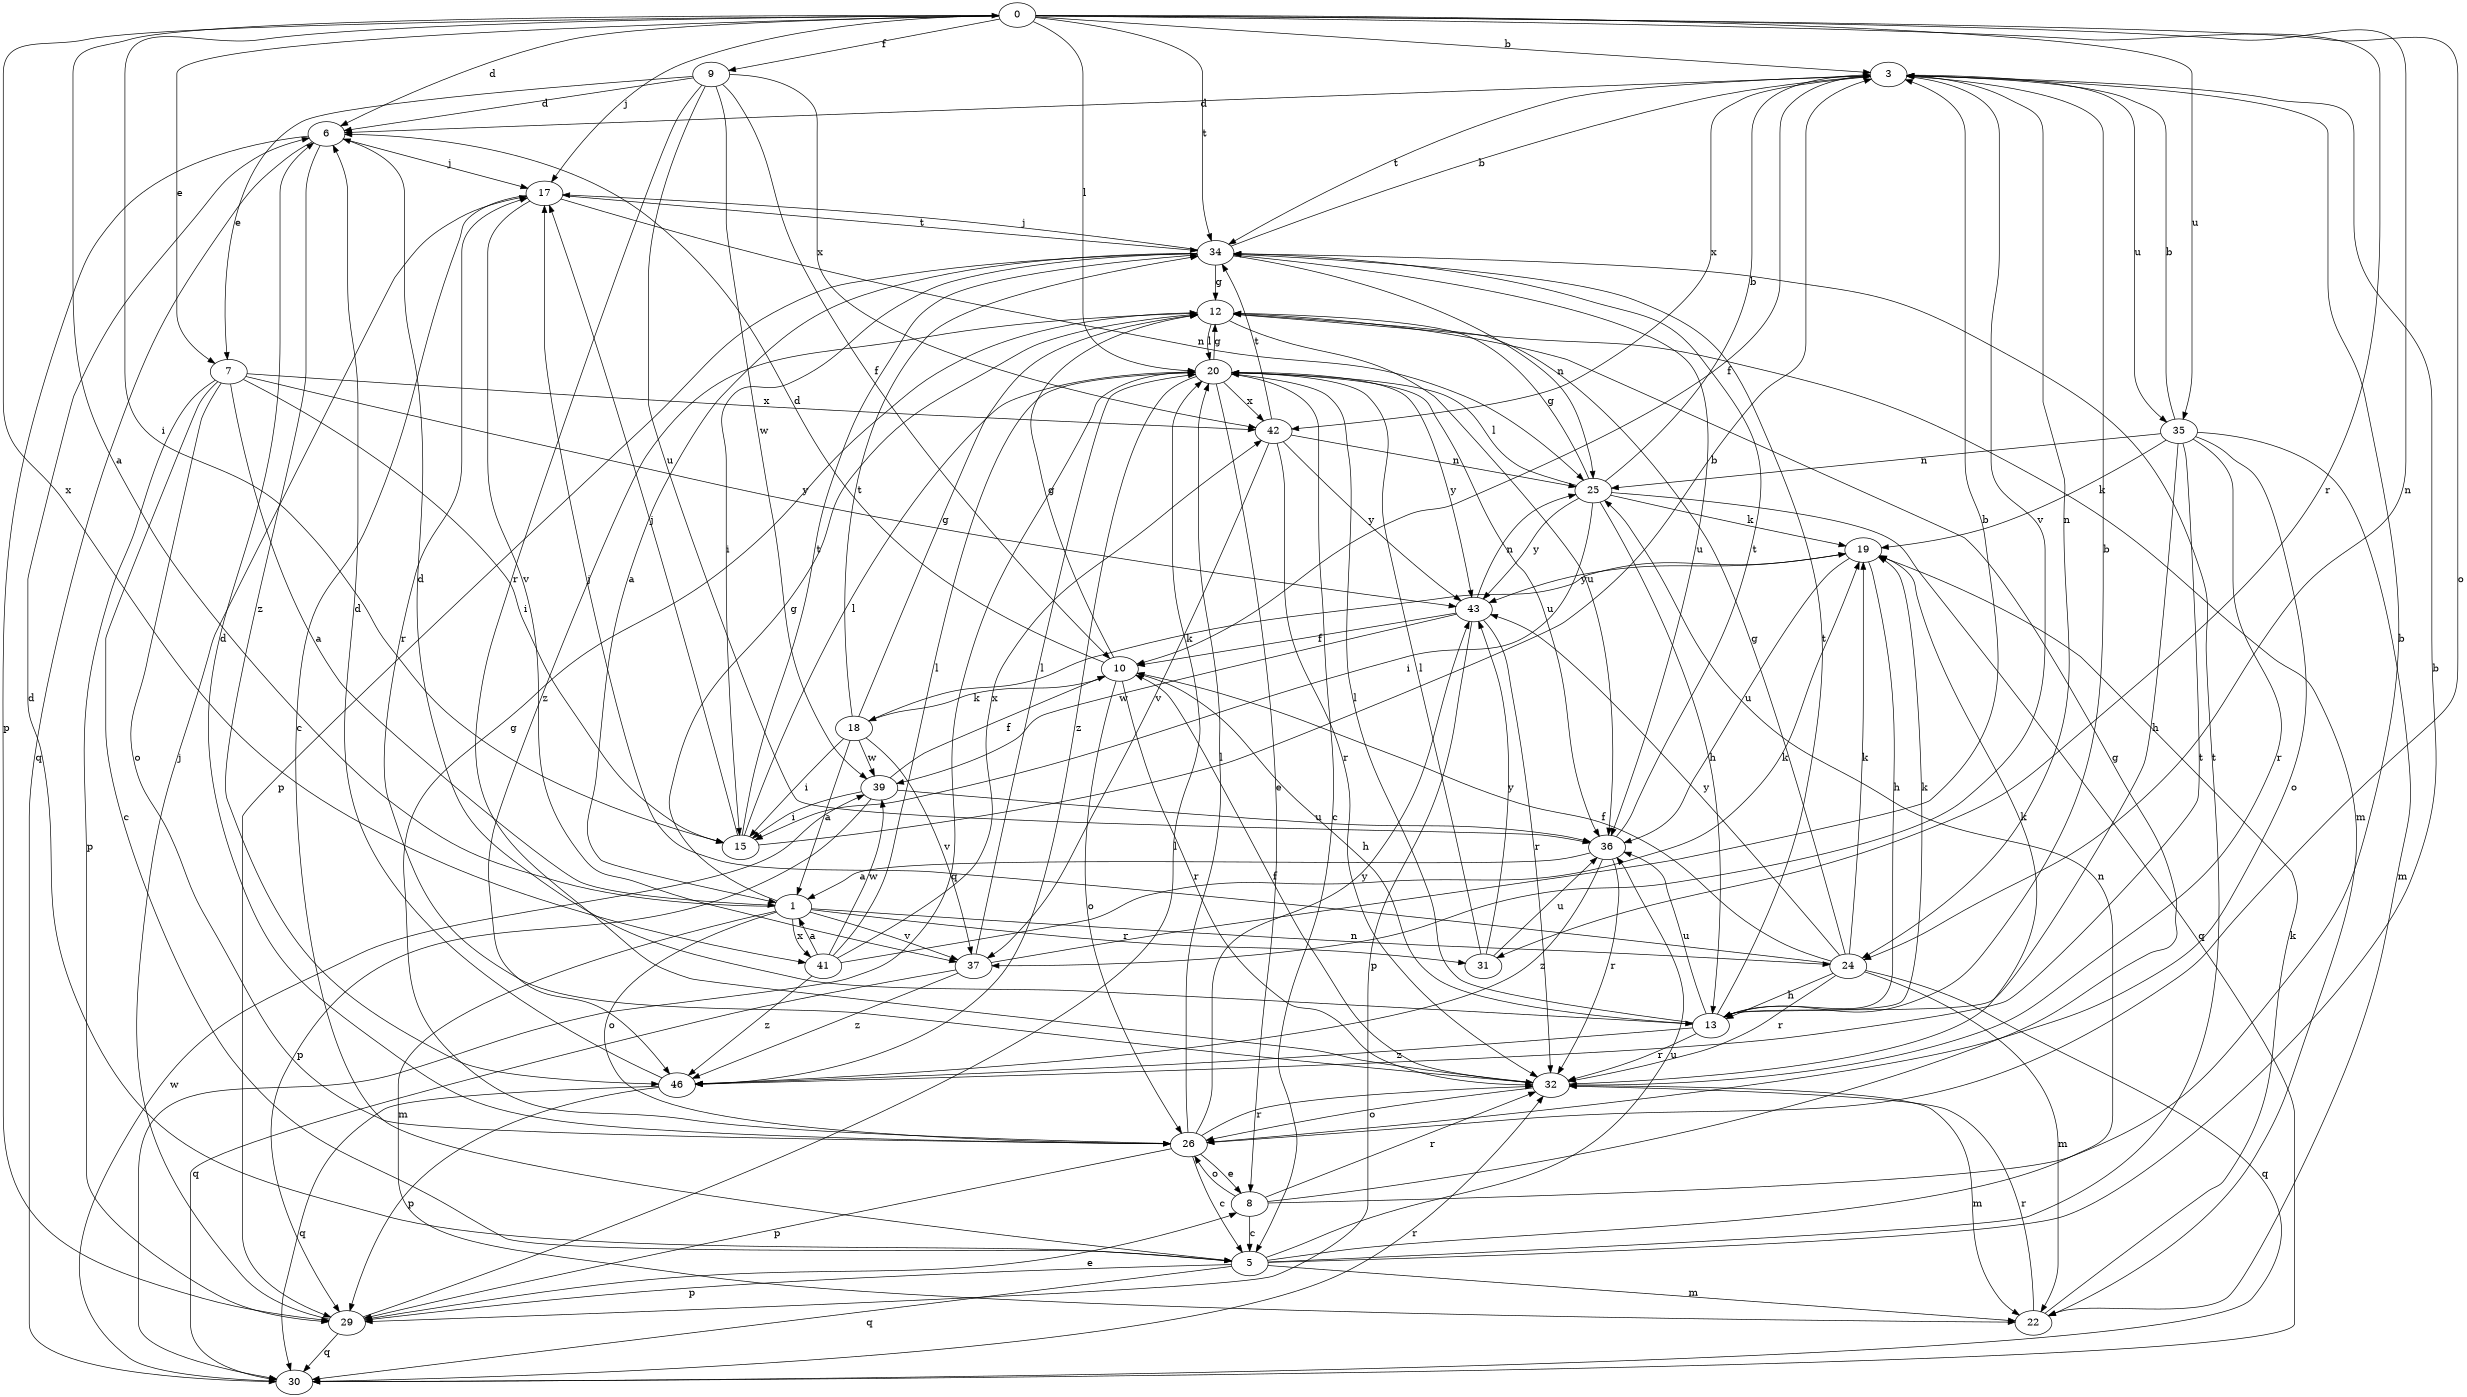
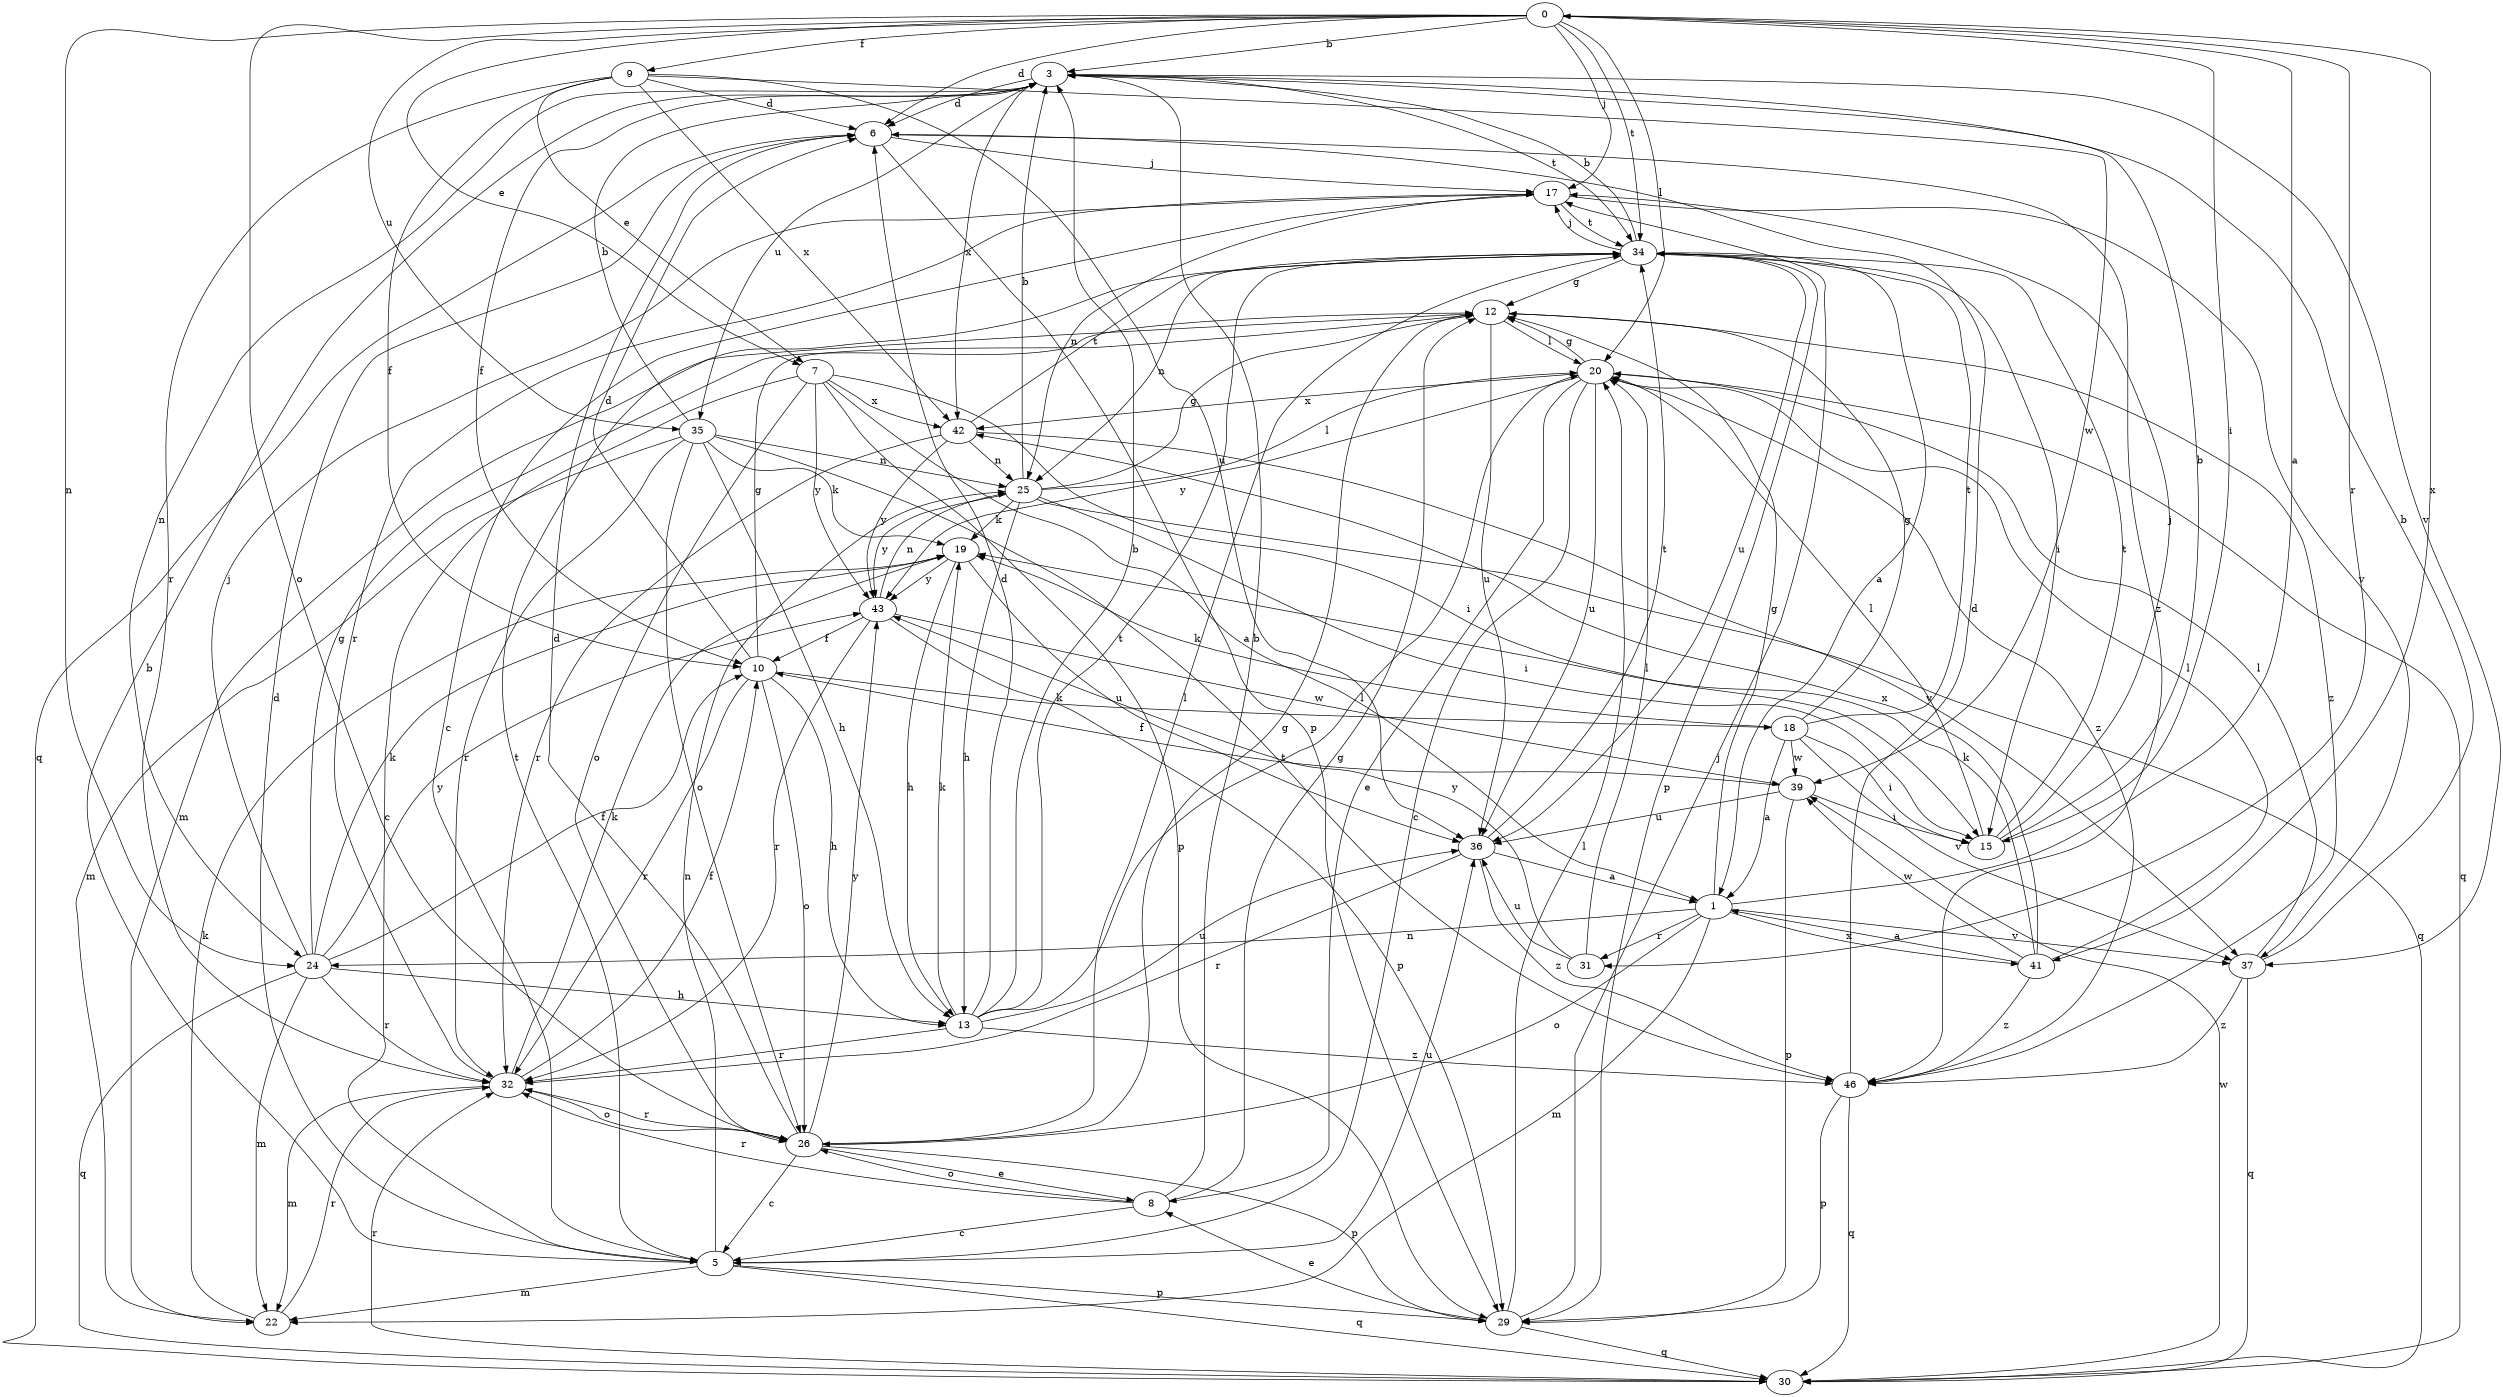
edge "26" -> "20": now "26" -> "34"
